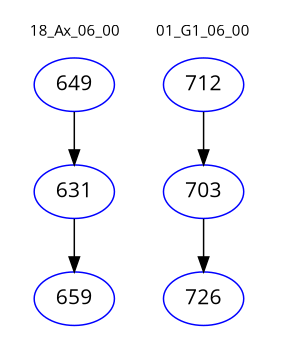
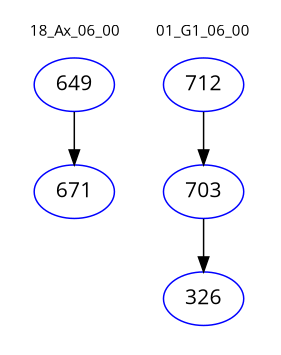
node "631": label "631" -> "671"
node "659": removed
node "726": label "726" -> "326"
